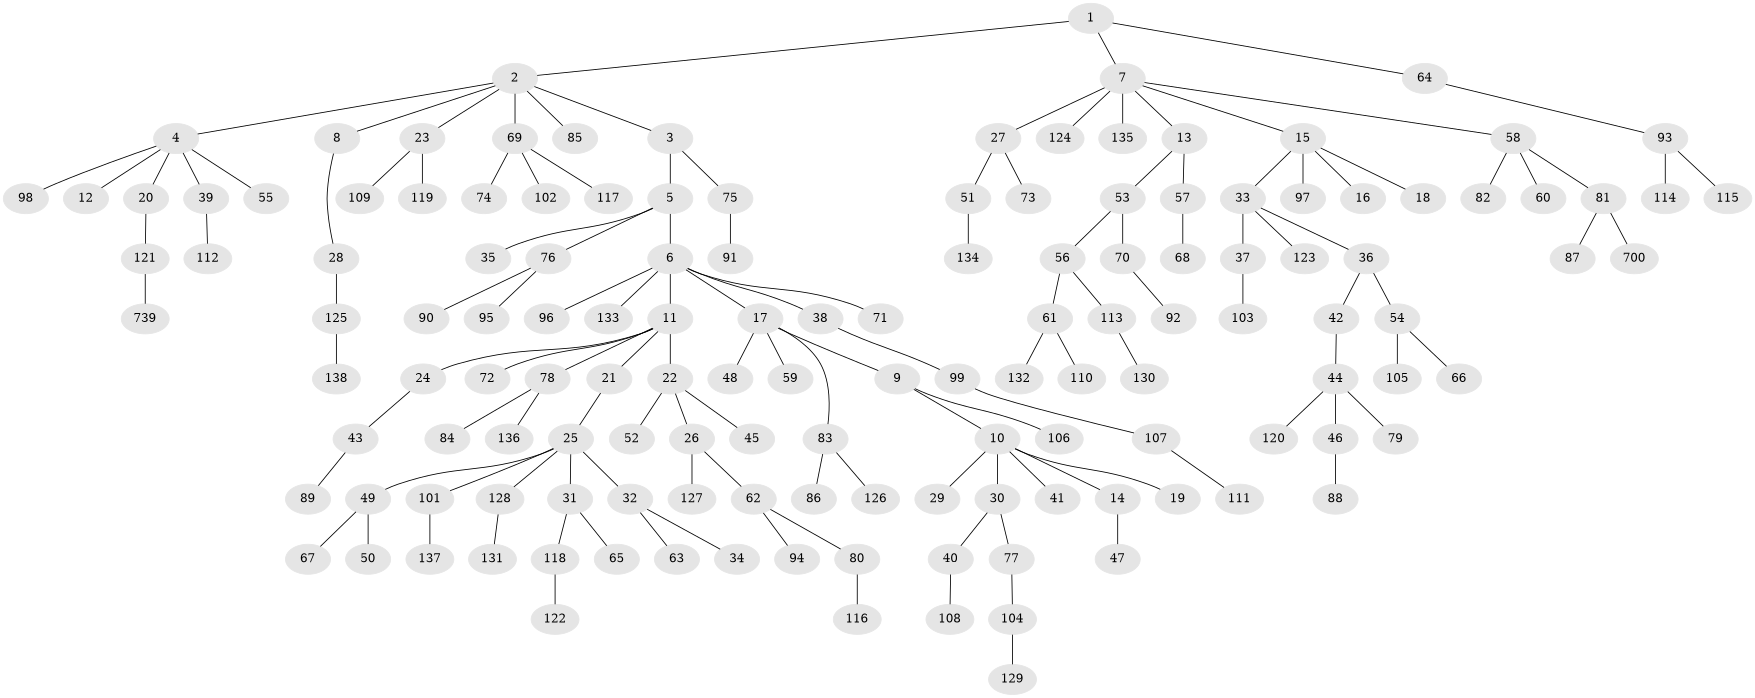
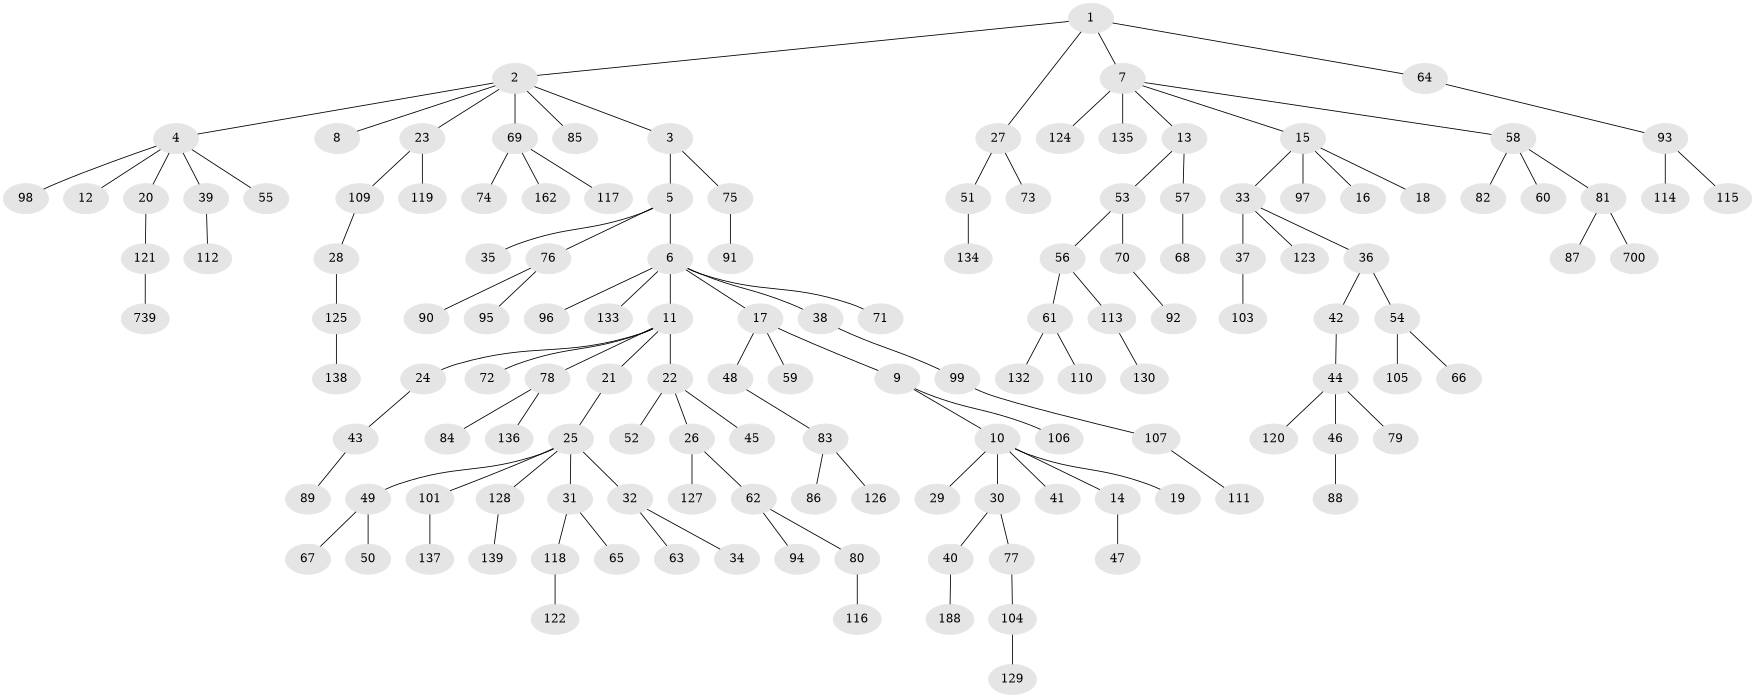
edge "7" -- "27": now "1" -- "27"
edge "8" -- "28": now "109" -- "28"
node "102": label "102" -> "162"
edge "17" -- "83": now "48" -- "83"
node "131": label "131" -> "139"
node "108": label "108" -> "188"
